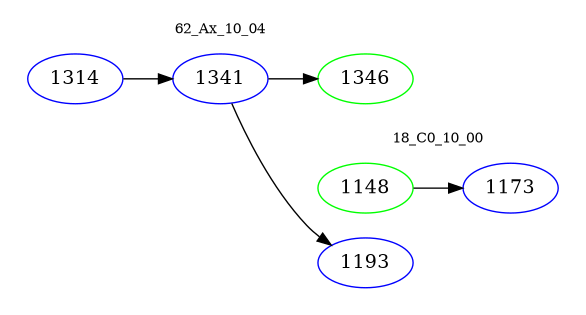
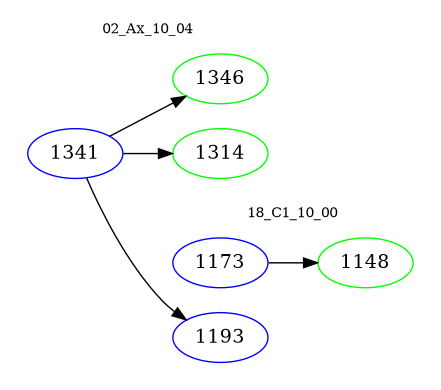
cluster "62_Ax_10_04": label "62_Ax_10_04" -> "02_Ax_10_04"
node "1314": color blue -> green
edge "1314" -> "1341": reversed
cluster "18_C0_10_00": label "18_C0_10_00" -> "18_C1_10_00"
edge "1148" -> "1173": reversed
